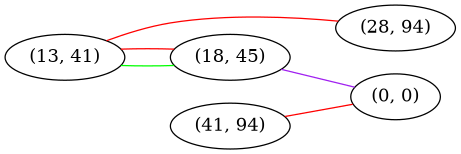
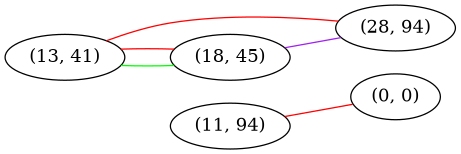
edge "(18, 45)" -- "(0, 0)": now "(18, 45)" -- "(28, 94)"
node "(41, 94)": label "(41, 94)" -> "(11, 94)"
